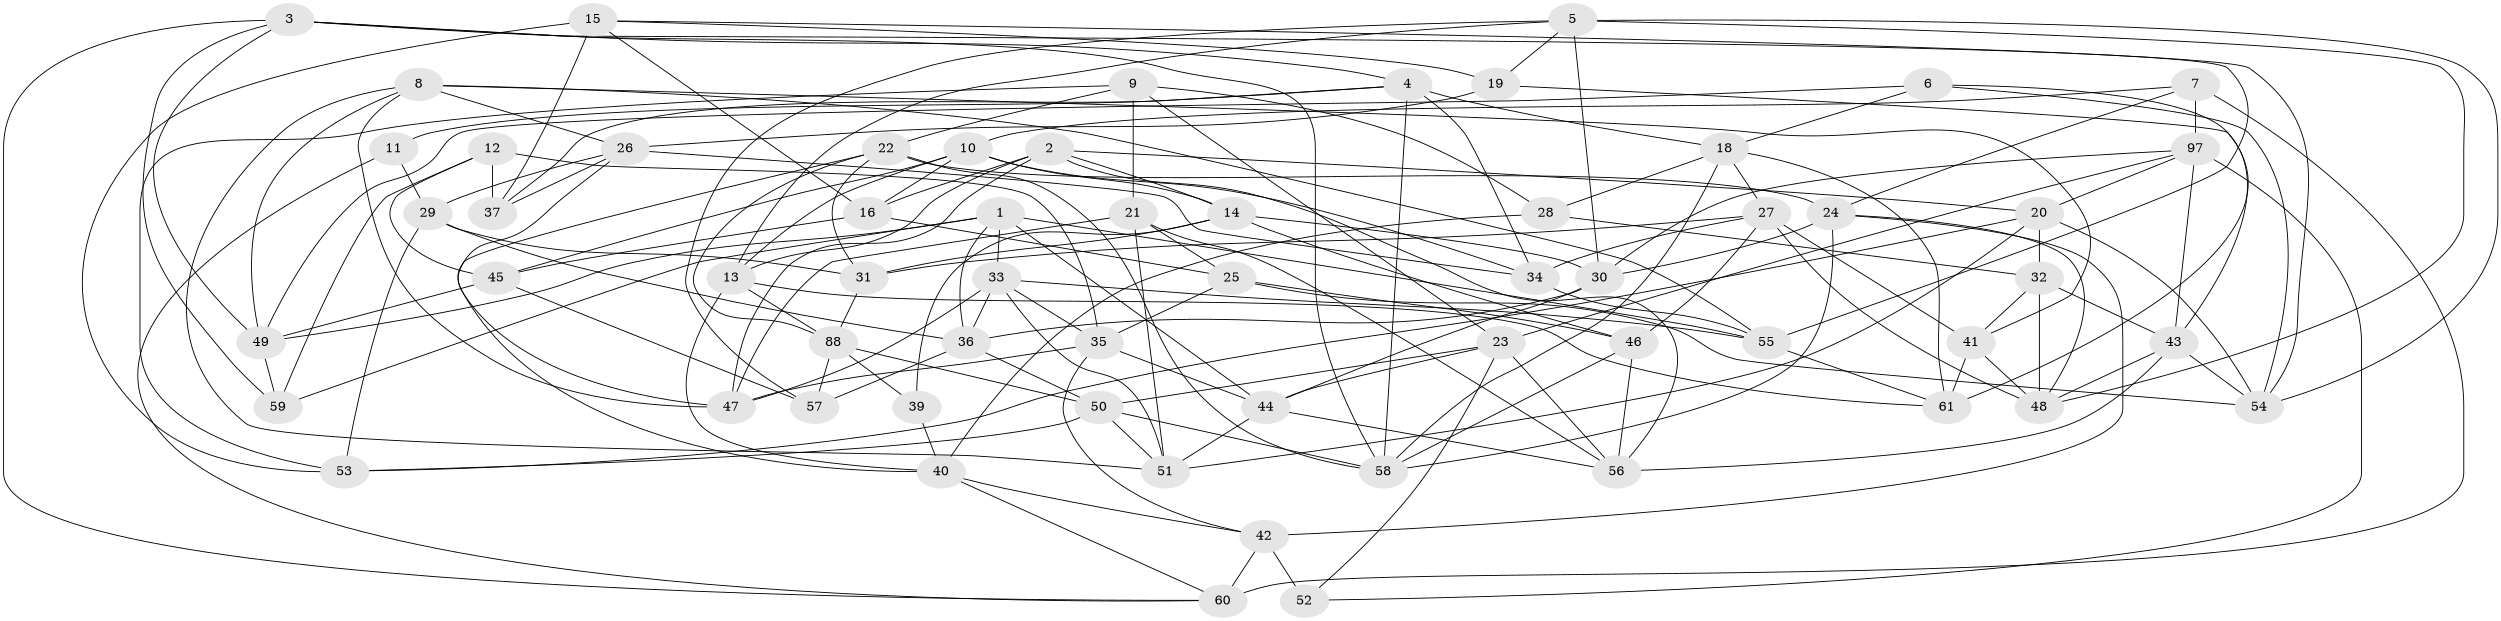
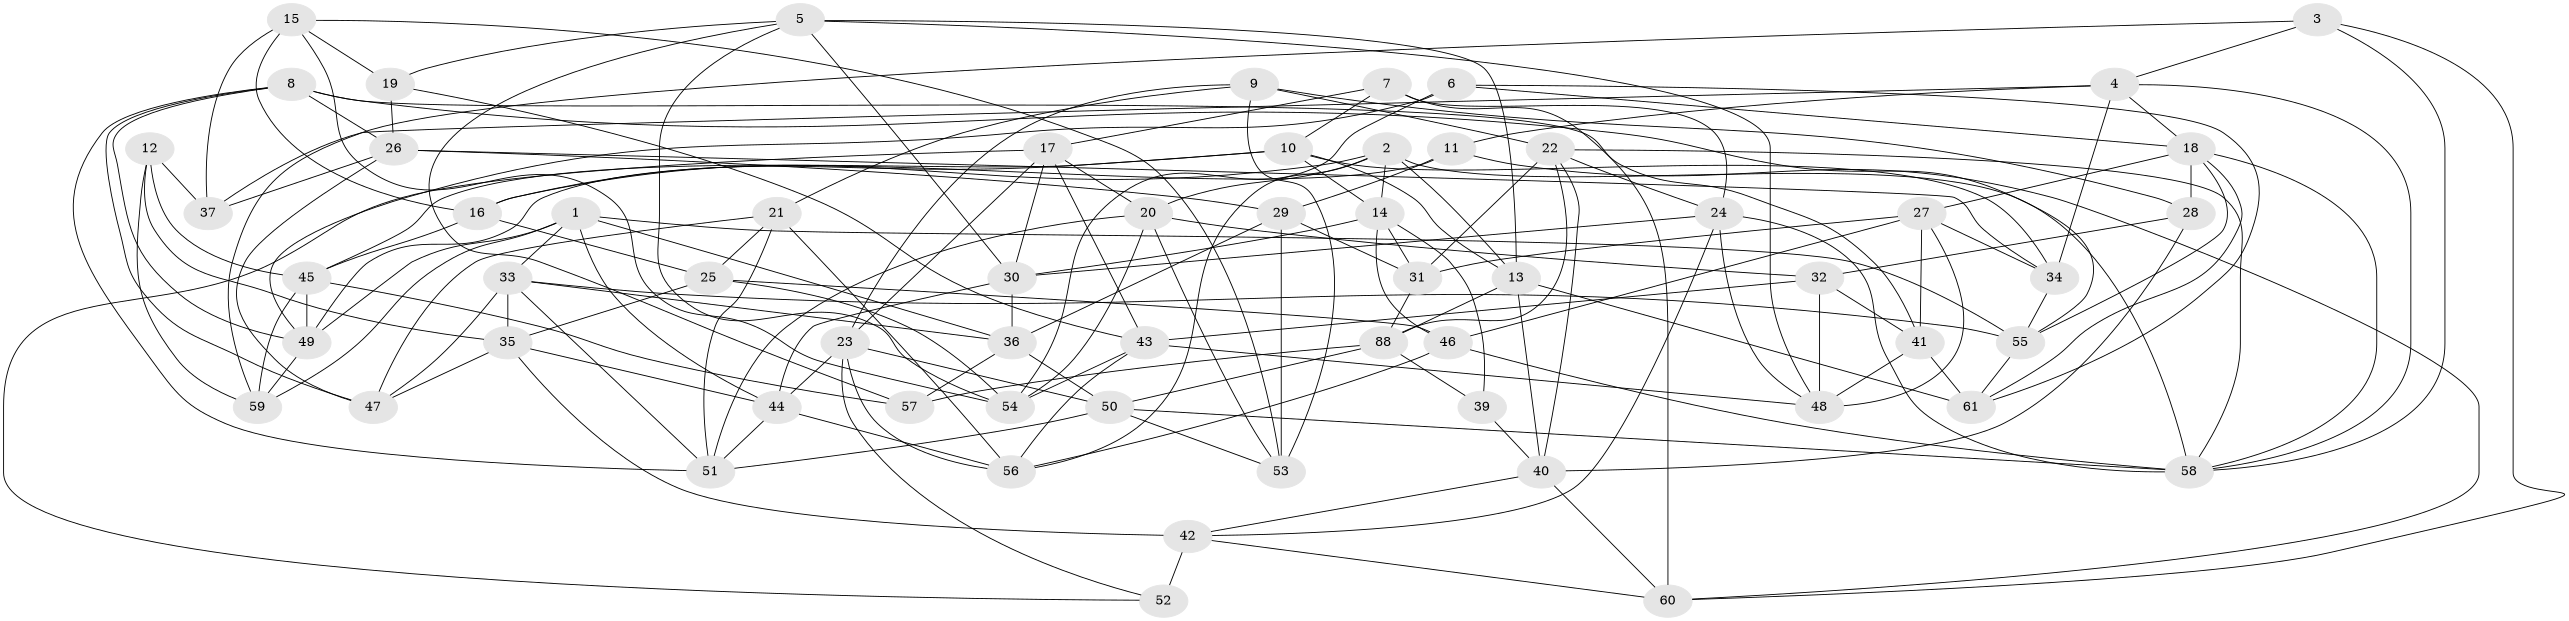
edge "3" -- "55": now "18" -- "55"
node "97": label "97" -> "17"
edge "3" -- "49": now "11" -- "49"
edge "2" -- "47": now "2" -- "58"
edge "45" -- "59": added
